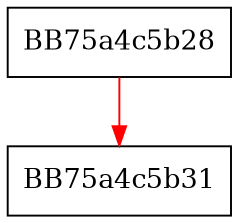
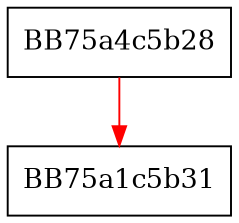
node "BB75a4c5b31": label "BB75a4c5b31" -> "BB75a1c5b31"
